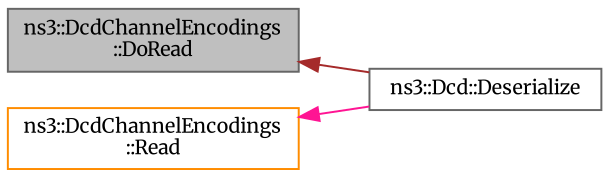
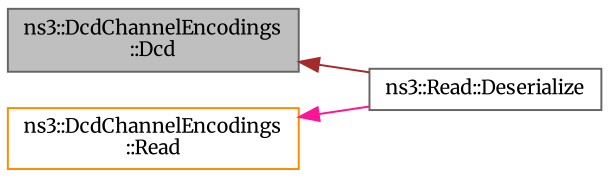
node "ns3::DcdChannelEncodings ::DoRead": label "ns3::DcdChannelEncodings ::DoRead" -> "ns3::DcdChannelEncodings ::Dcd"
node "ns3::Dcd::Deserialize": label "ns3::Dcd::Deserialize" -> "ns3::Read::Deserialize"
